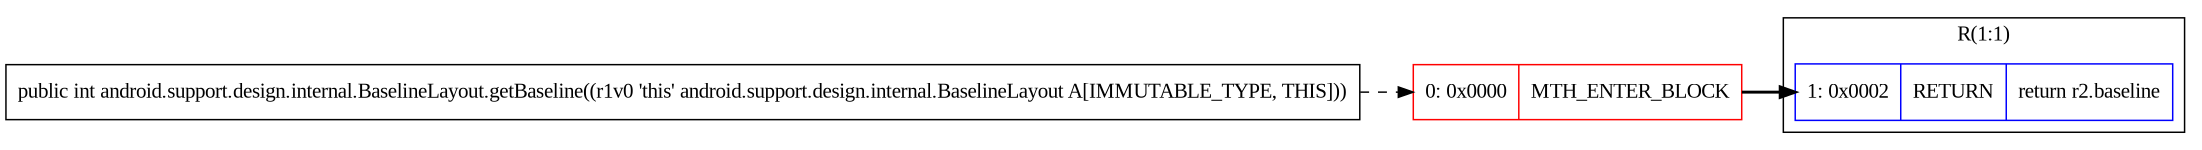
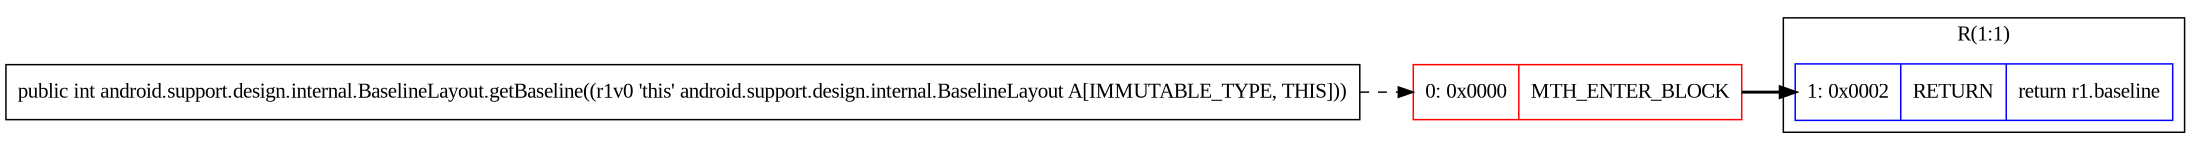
node "1: 0x0002": text "return r2.baseline" -> "return r1.baseline"
